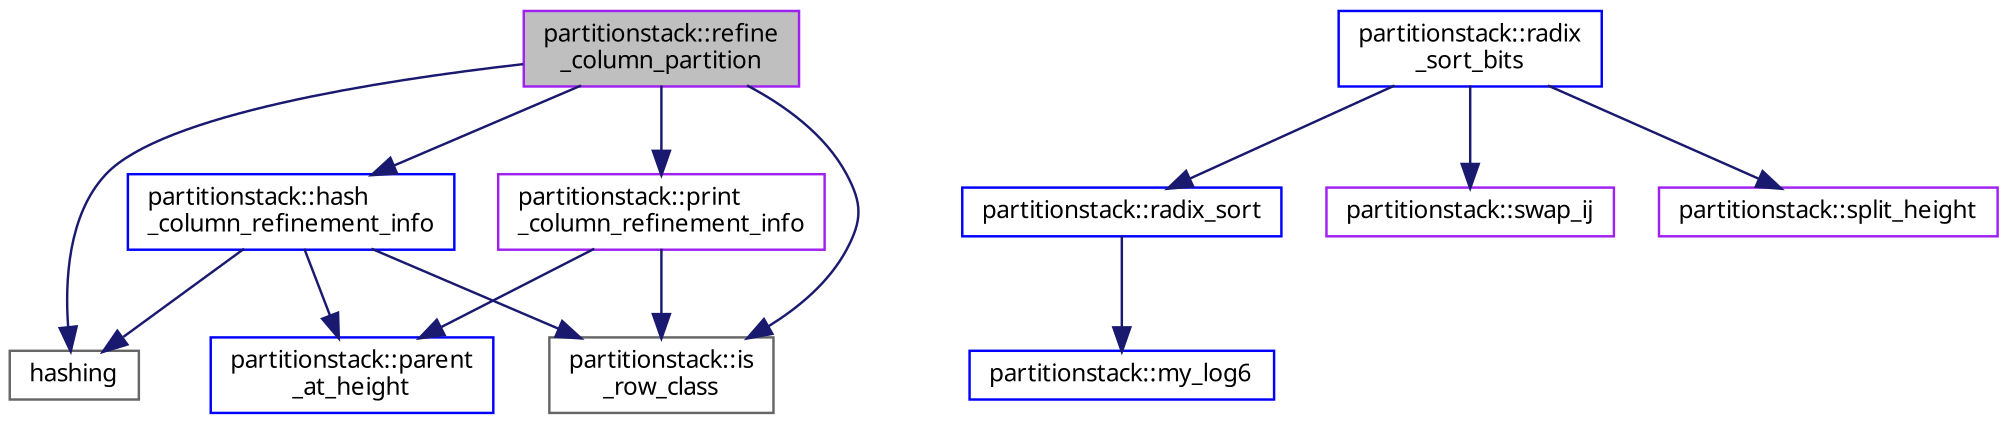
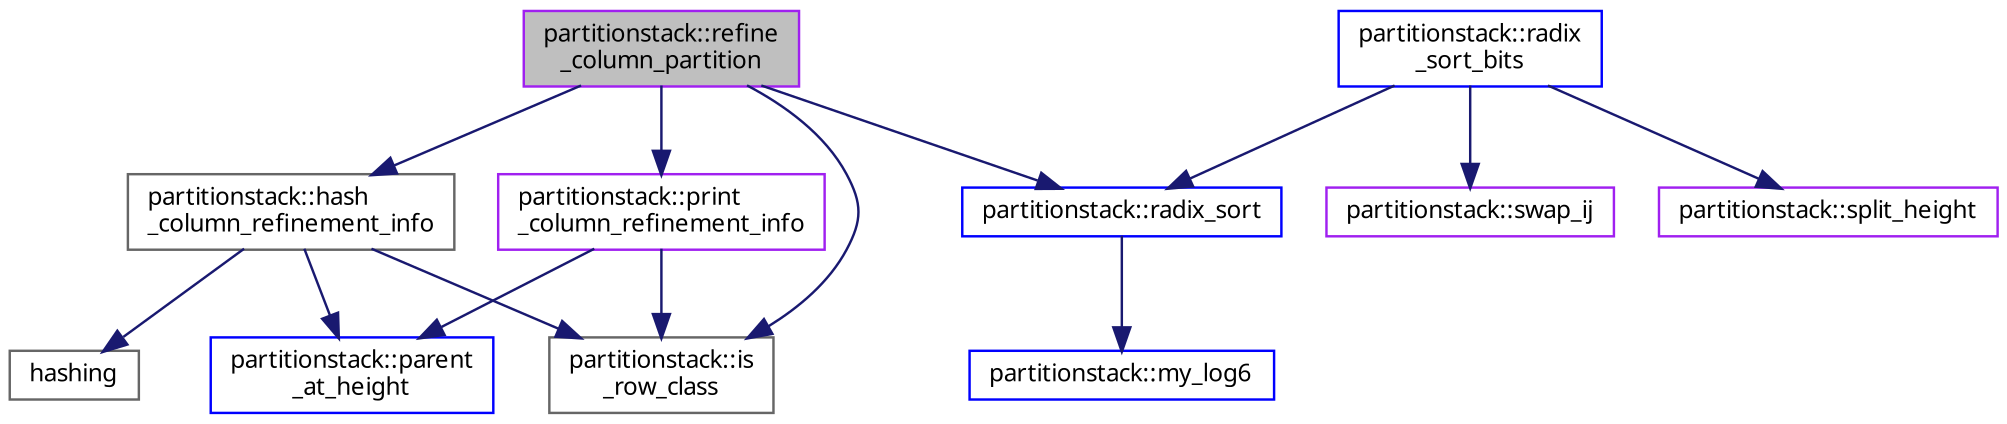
edge "partitionstack::refine _column_partition" -> "hashing": now "partitionstack::refine _column_partition" -> "partitionstack::radix_sort"
node "partitionstack::hash _column_refinement_info": color blue -> gray40
